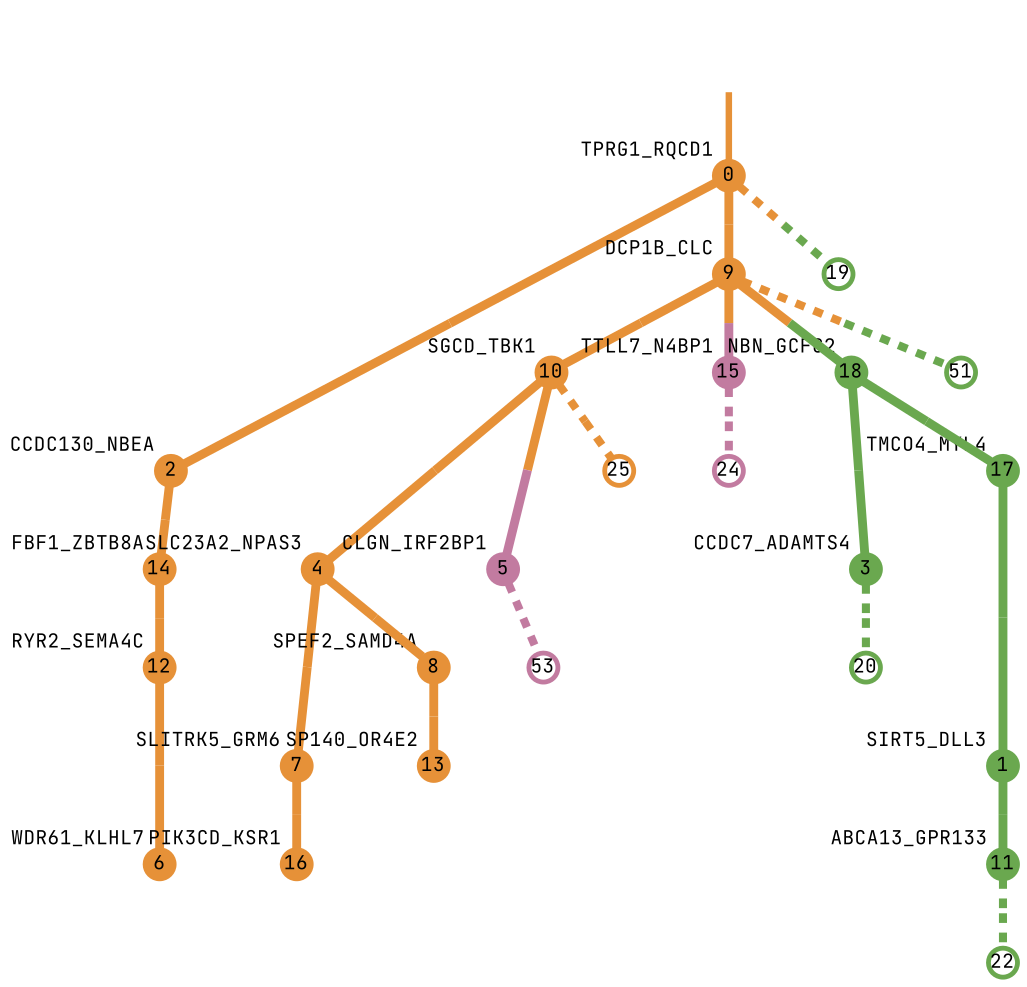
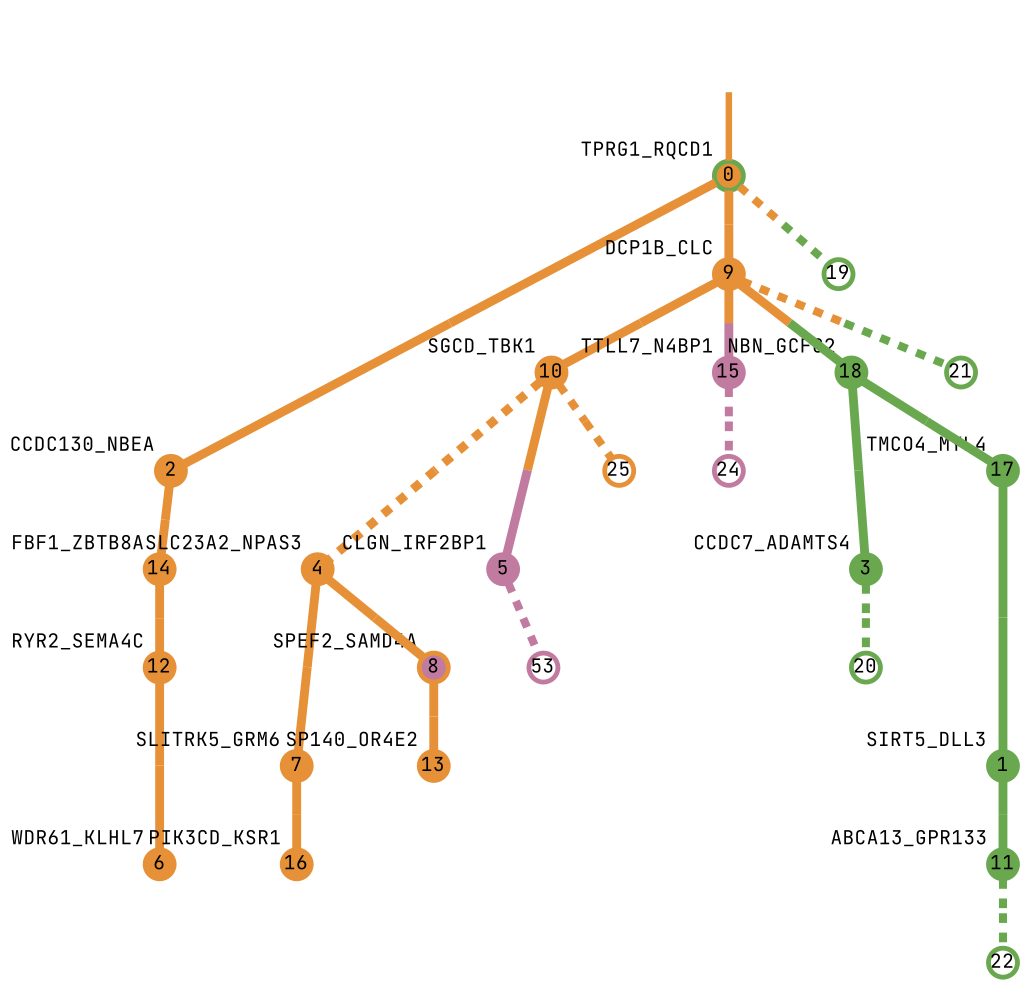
node "0 TPRG1_RQCD1": color #e69138ff -> #6aa84fff
node "51": label "51" -> "21"
edge "10 SGCD_TBK1" -> "4 SLC23A2_NPAS3": style solid -> dashed
node "8 SPEF2_SAMD4A": fillcolor #e69138ff -> #c27ba0ff
